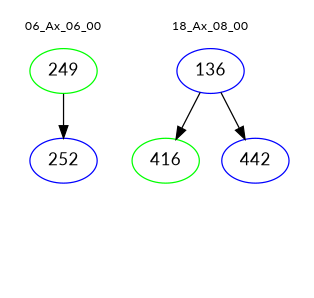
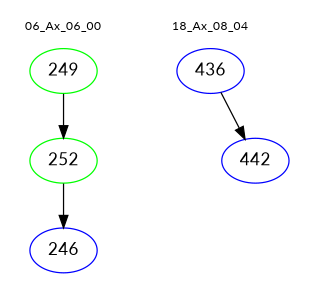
cluster "18_Ax_08_00": label "18_Ax_08_00" -> "18_Ax_08_04"
node "136": label "136" -> "436"
node "252": color blue -> green
node "416": removed
node "246": added
